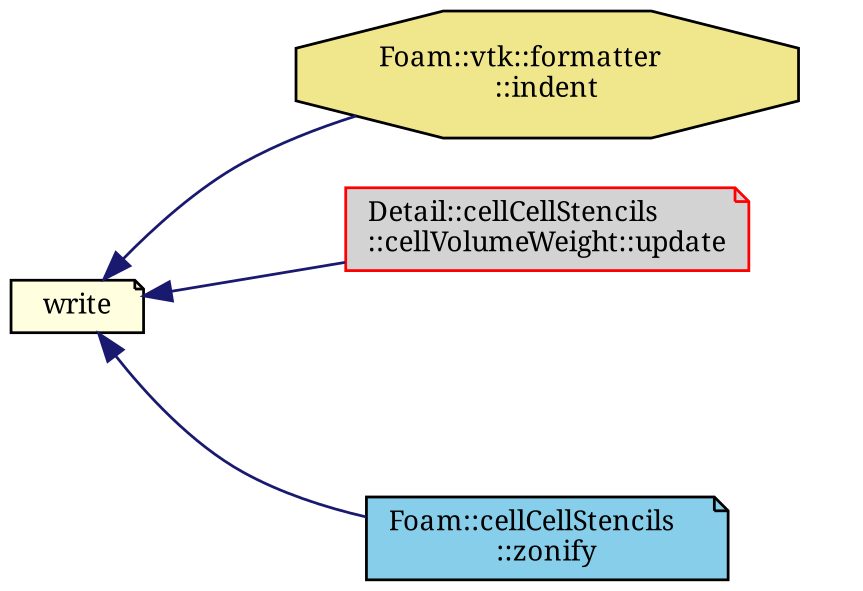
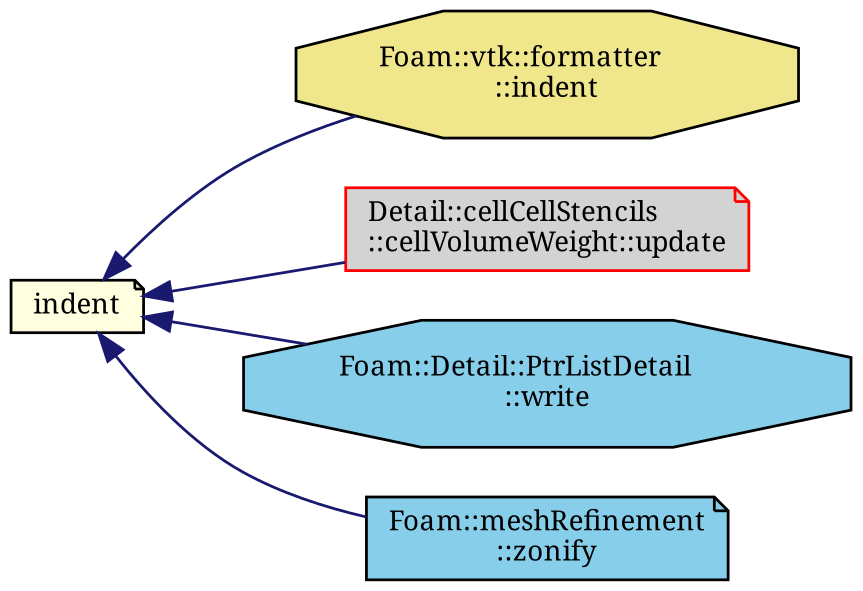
node "write": label "write" -> "indent"
node "Foam::Detail::PtrListDetail ::write": added
node "Foam::cellCellStencils ::zonify": label "Foam::cellCellStencils ::zonify" -> "Foam::meshRefinement ::zonify"
